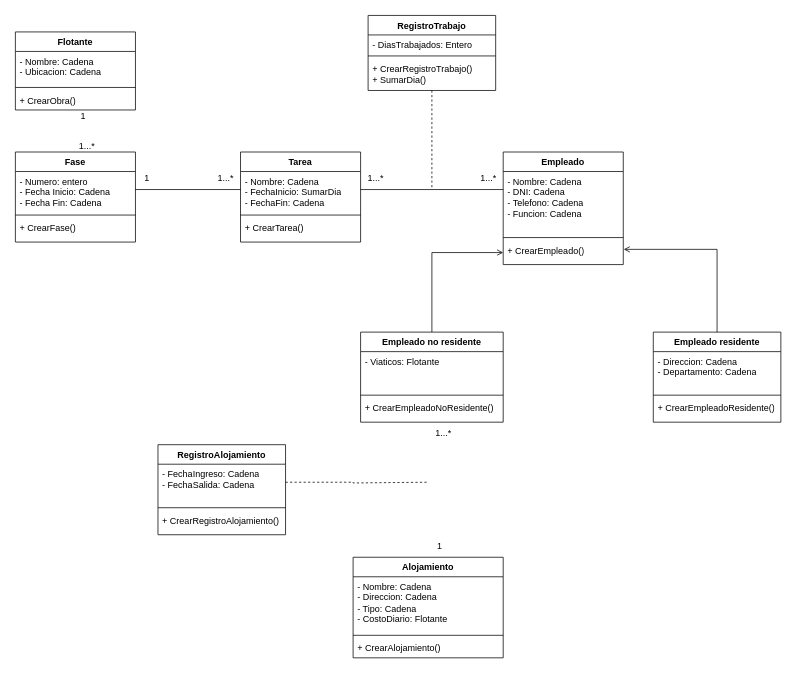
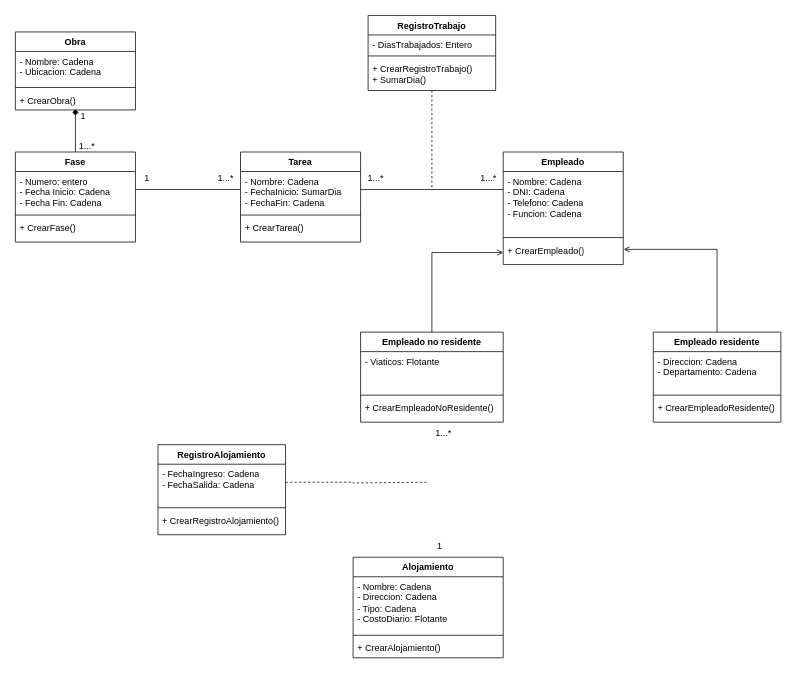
node "Flotante": label "Flotante" -> "Obra"
edge "Fase" -> "+ CrearObra()": added
